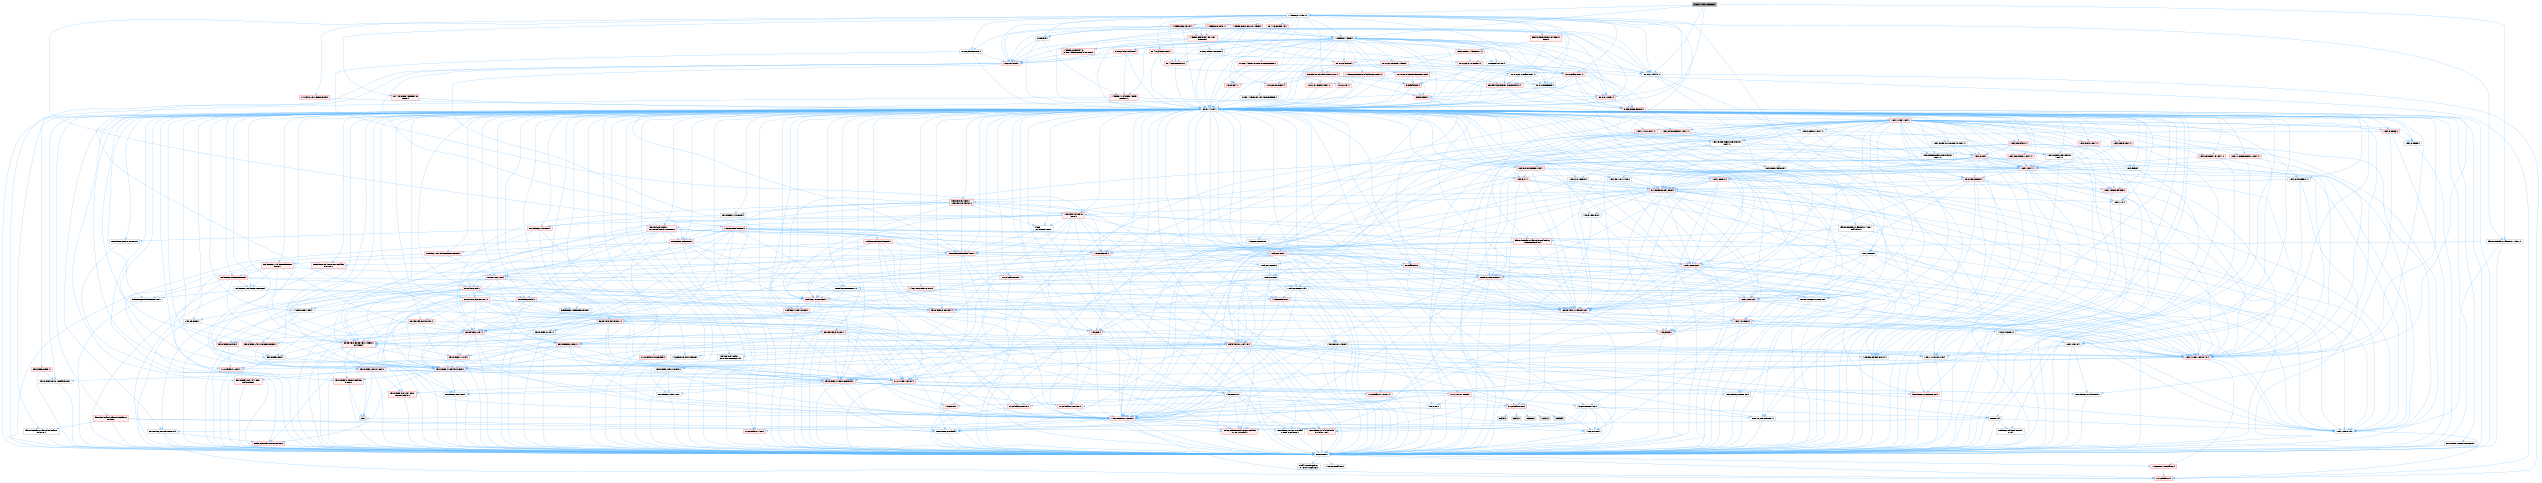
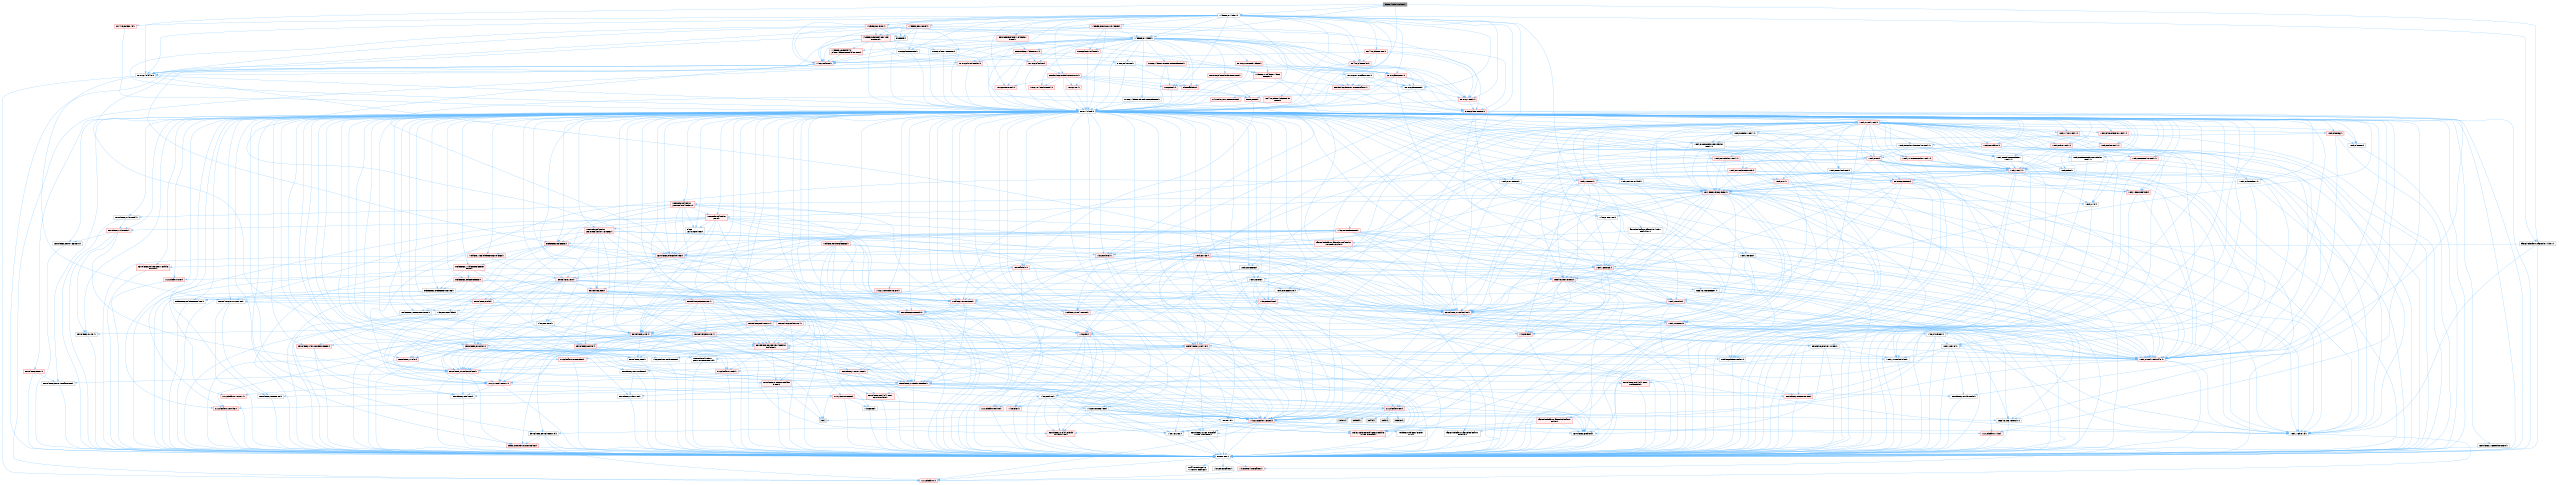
node "Widgets/SlateControlledConstruction.h": removed
node "Misc/FrameValue.h": removed
node "Misc/FrameNumber.h": label "Misc/FrameNumber.h" -> "Rendering/FrameNumber.h"
edge "Containers/Array.h" -> "CoreTypes.h": now "Containers/Array.h" -> "Templates/IsValidVariadic FunctionArg.h"
